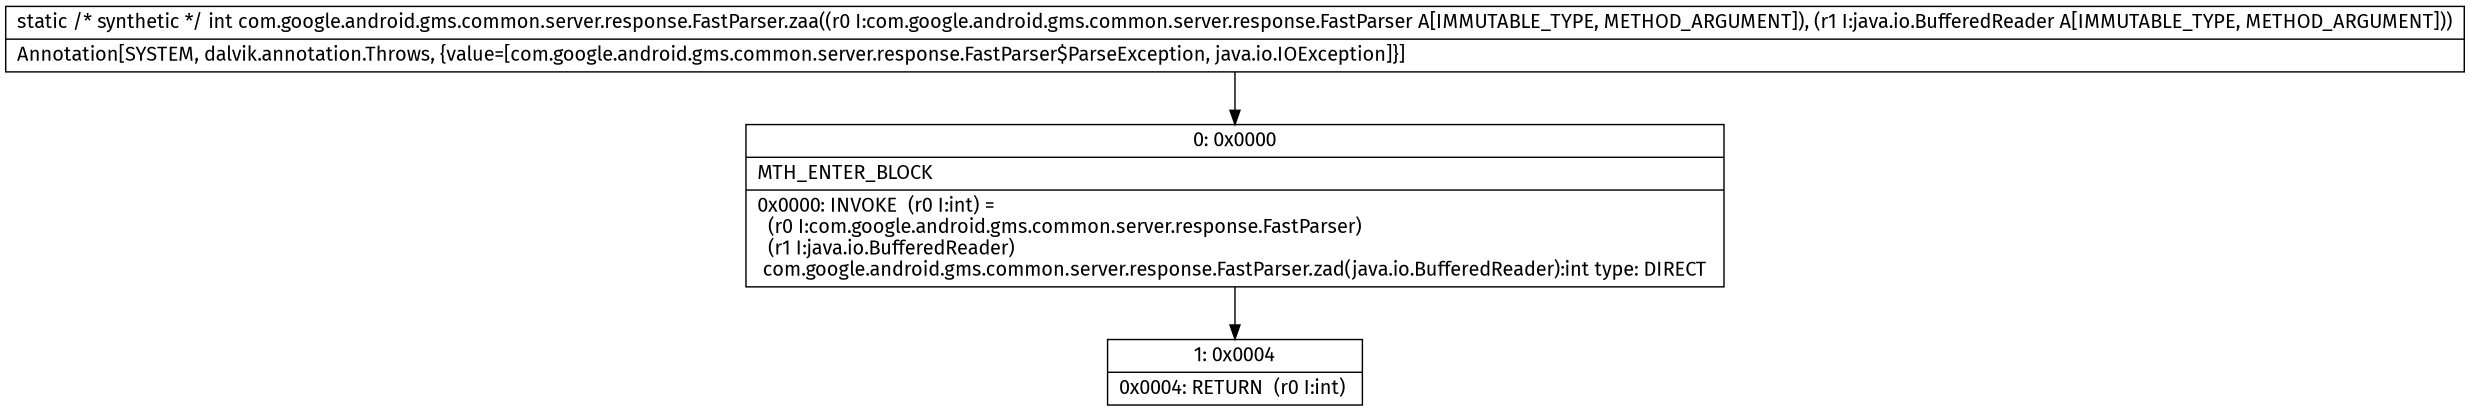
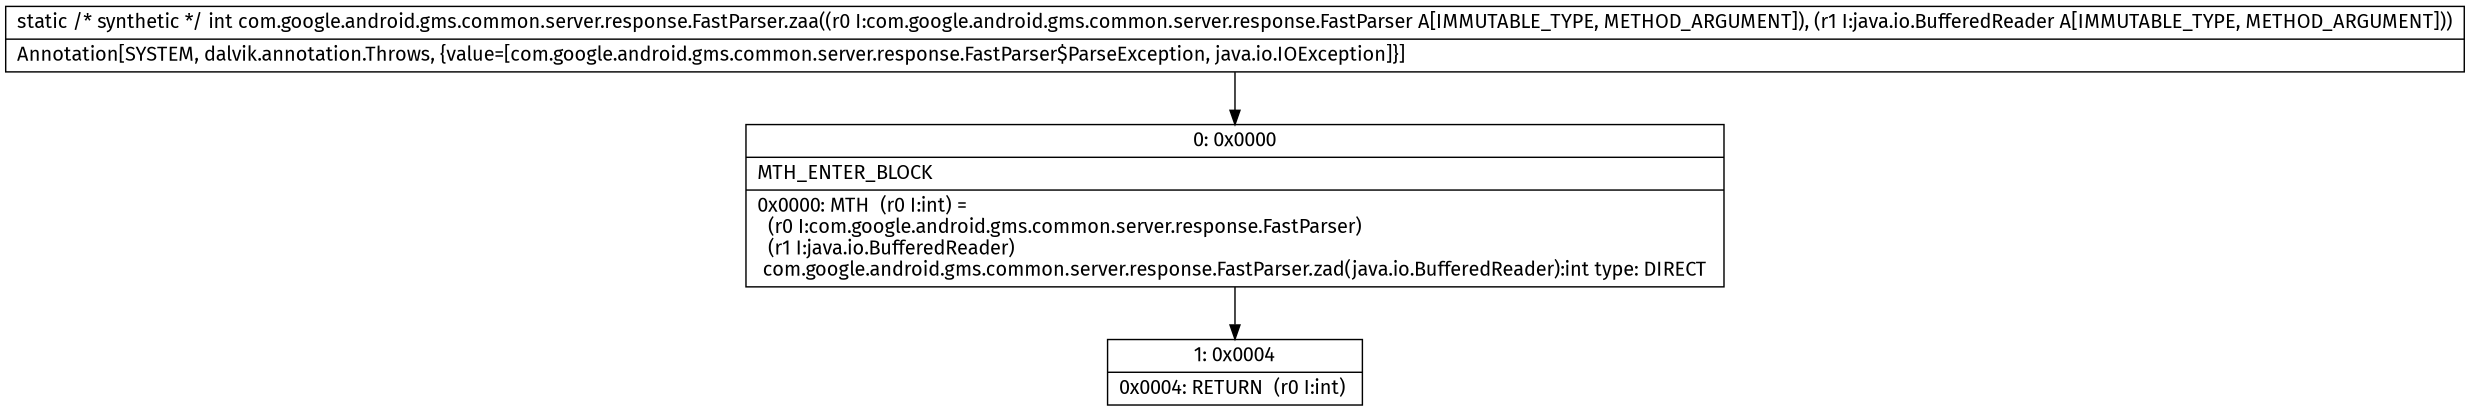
node "0: 0x0000": text "0x0000: INVOKE  (r0 I:int) =" -> "0x0000: MTH  (r0 I:int) ="
